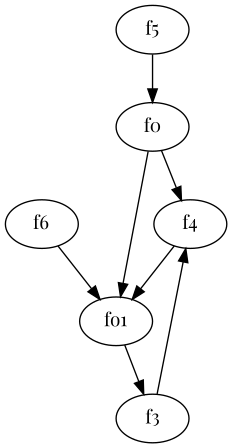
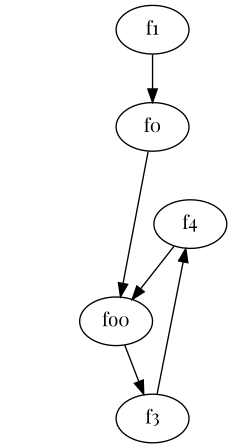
node "f5": label "f5" -> "f1"
edge "f0" -> "f4": removed
node "f6": removed
node "fo1": label "fo1" -> "fo0"
